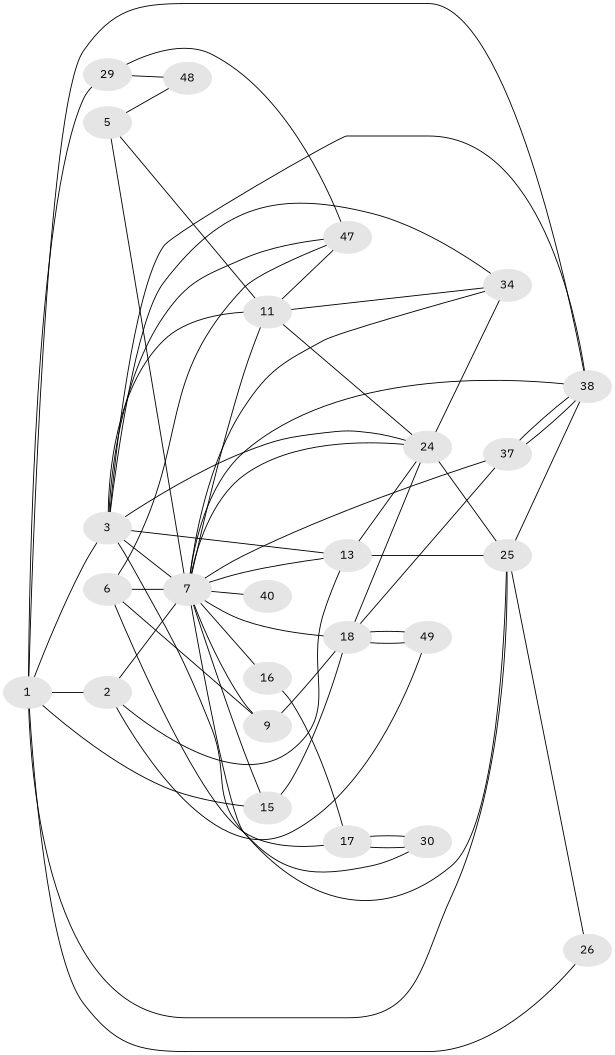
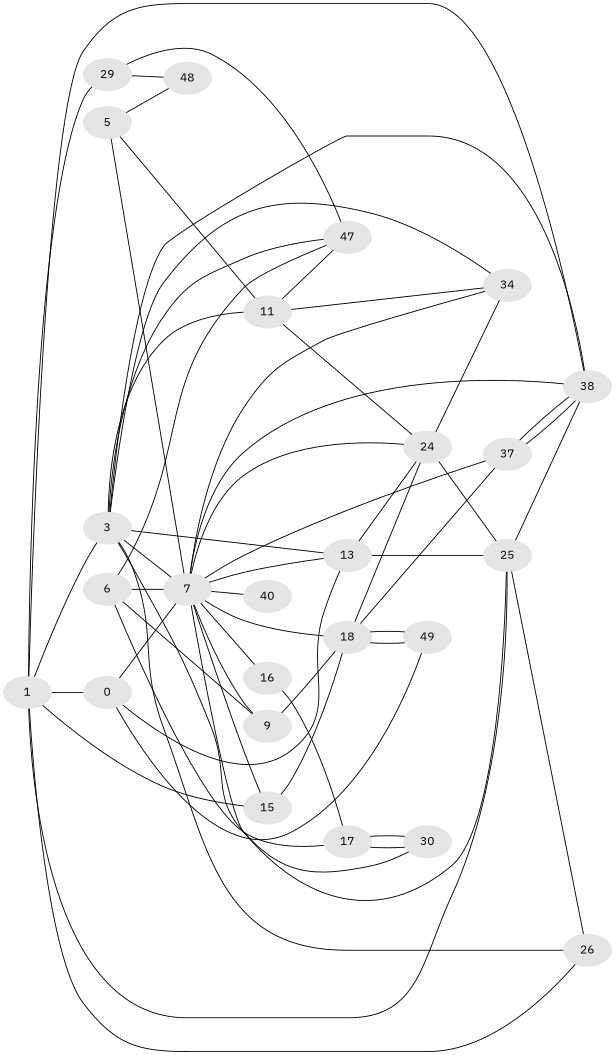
edge "11" -- "7": removed
edge "24" -- "3": now "26" -- "3"
node "2": label "2" -> "0"
